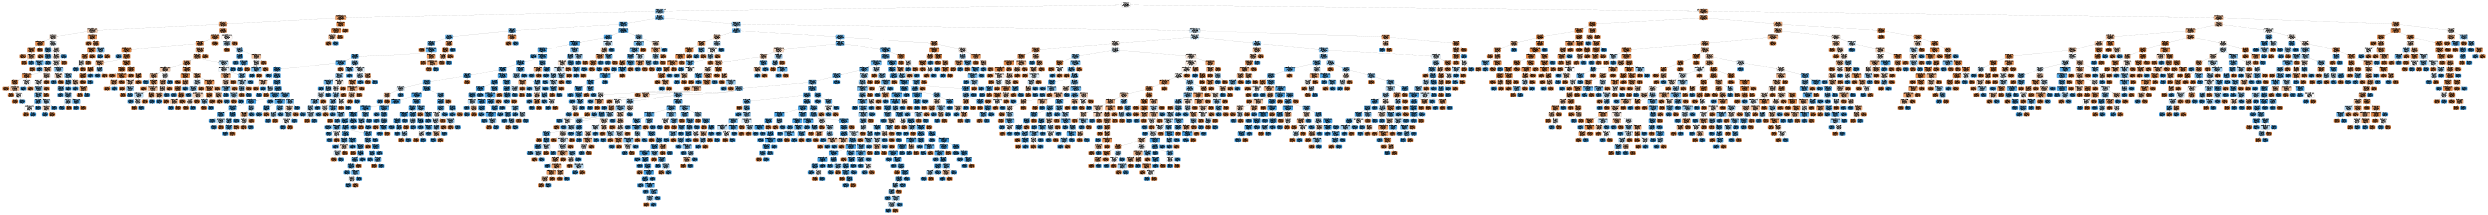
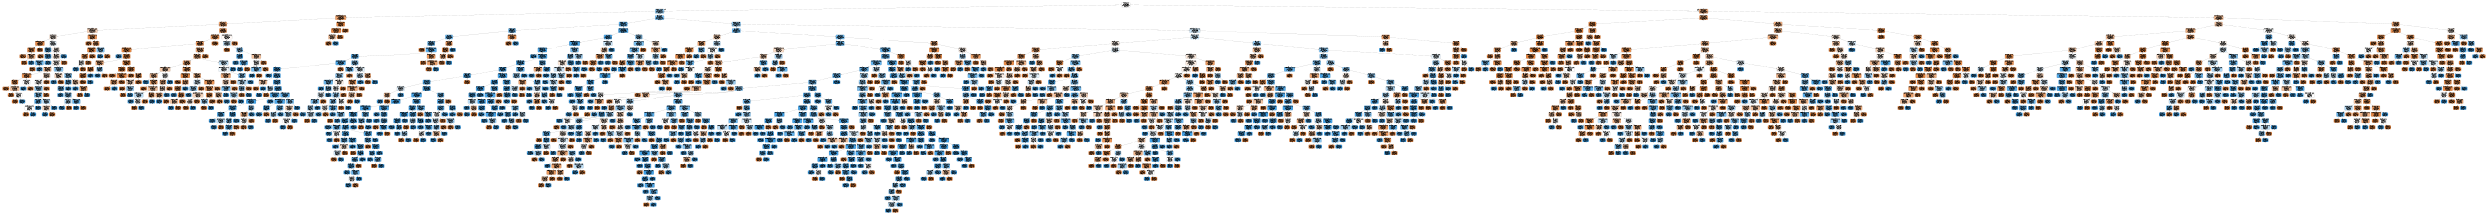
node "gini = 0.0 samples = 17 value = [0, 28] class = no": fillcolor #399de5 -> #e78c4b
